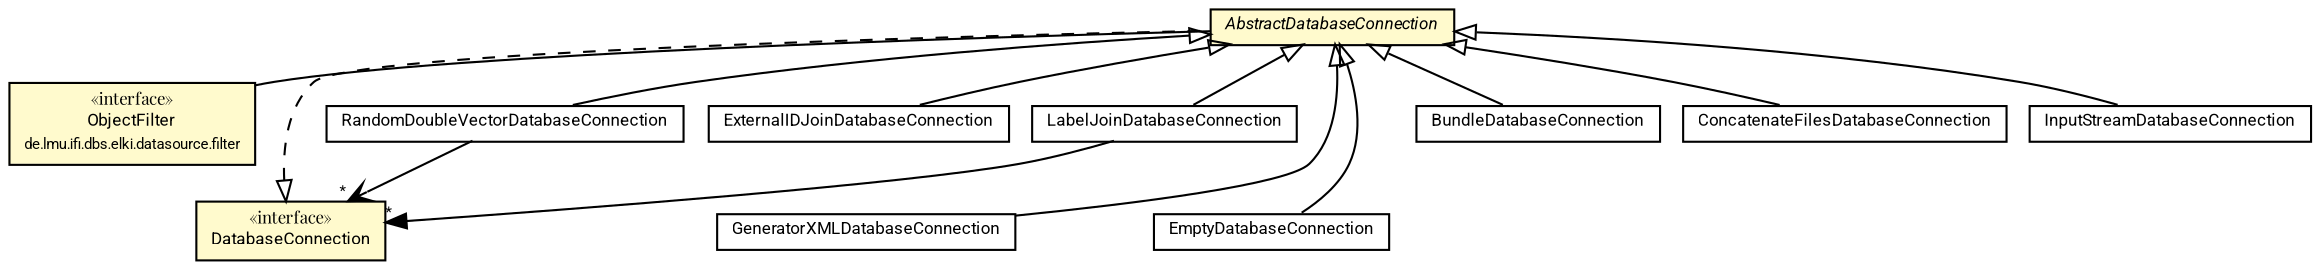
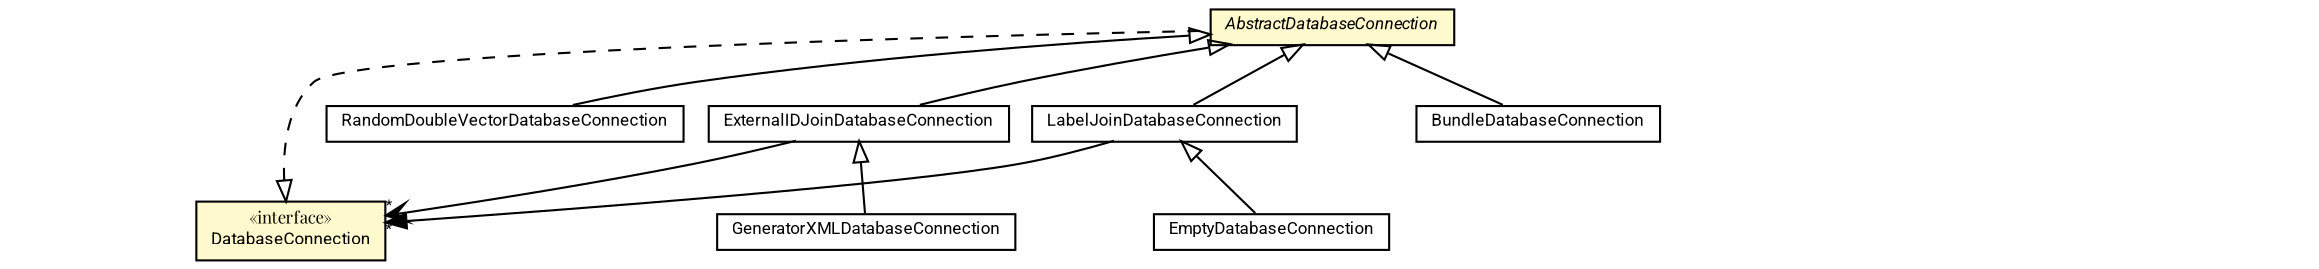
node "ObjectFilter": removed
node "ConcatenateFilesDatabaseConnection": removed
node "InputStreamDatabaseConnection": removed
edge "EmptyDatabaseConnection" -> "AbstractDatabaseConnection": now "EmptyDatabaseConnection" -> "LabelJoinDatabaseConnection"
edge "RandomDoubleVectorDatabaseConnection" -> "DatabaseConnection": now "ExternalIDJoinDatabaseConnection" -> "DatabaseConnection"
edge "GeneratorXMLDatabaseConnection" -> "AbstractDatabaseConnection": now "GeneratorXMLDatabaseConnection" -> "ExternalIDJoinDatabaseConnection"
